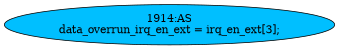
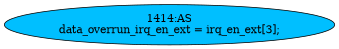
node "1914:AS data_overrun_irq_en_ext = irq_en_ext[3];": label "1914:AS data_overrun_irq_en_ext = irq_en_ext[3];" -> "1414:AS data_overrun_irq_en_ext = irq_en_ext[3];"
